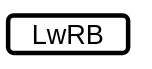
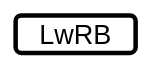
node "LwRB": moved (68, 34) -> (75, 34)
